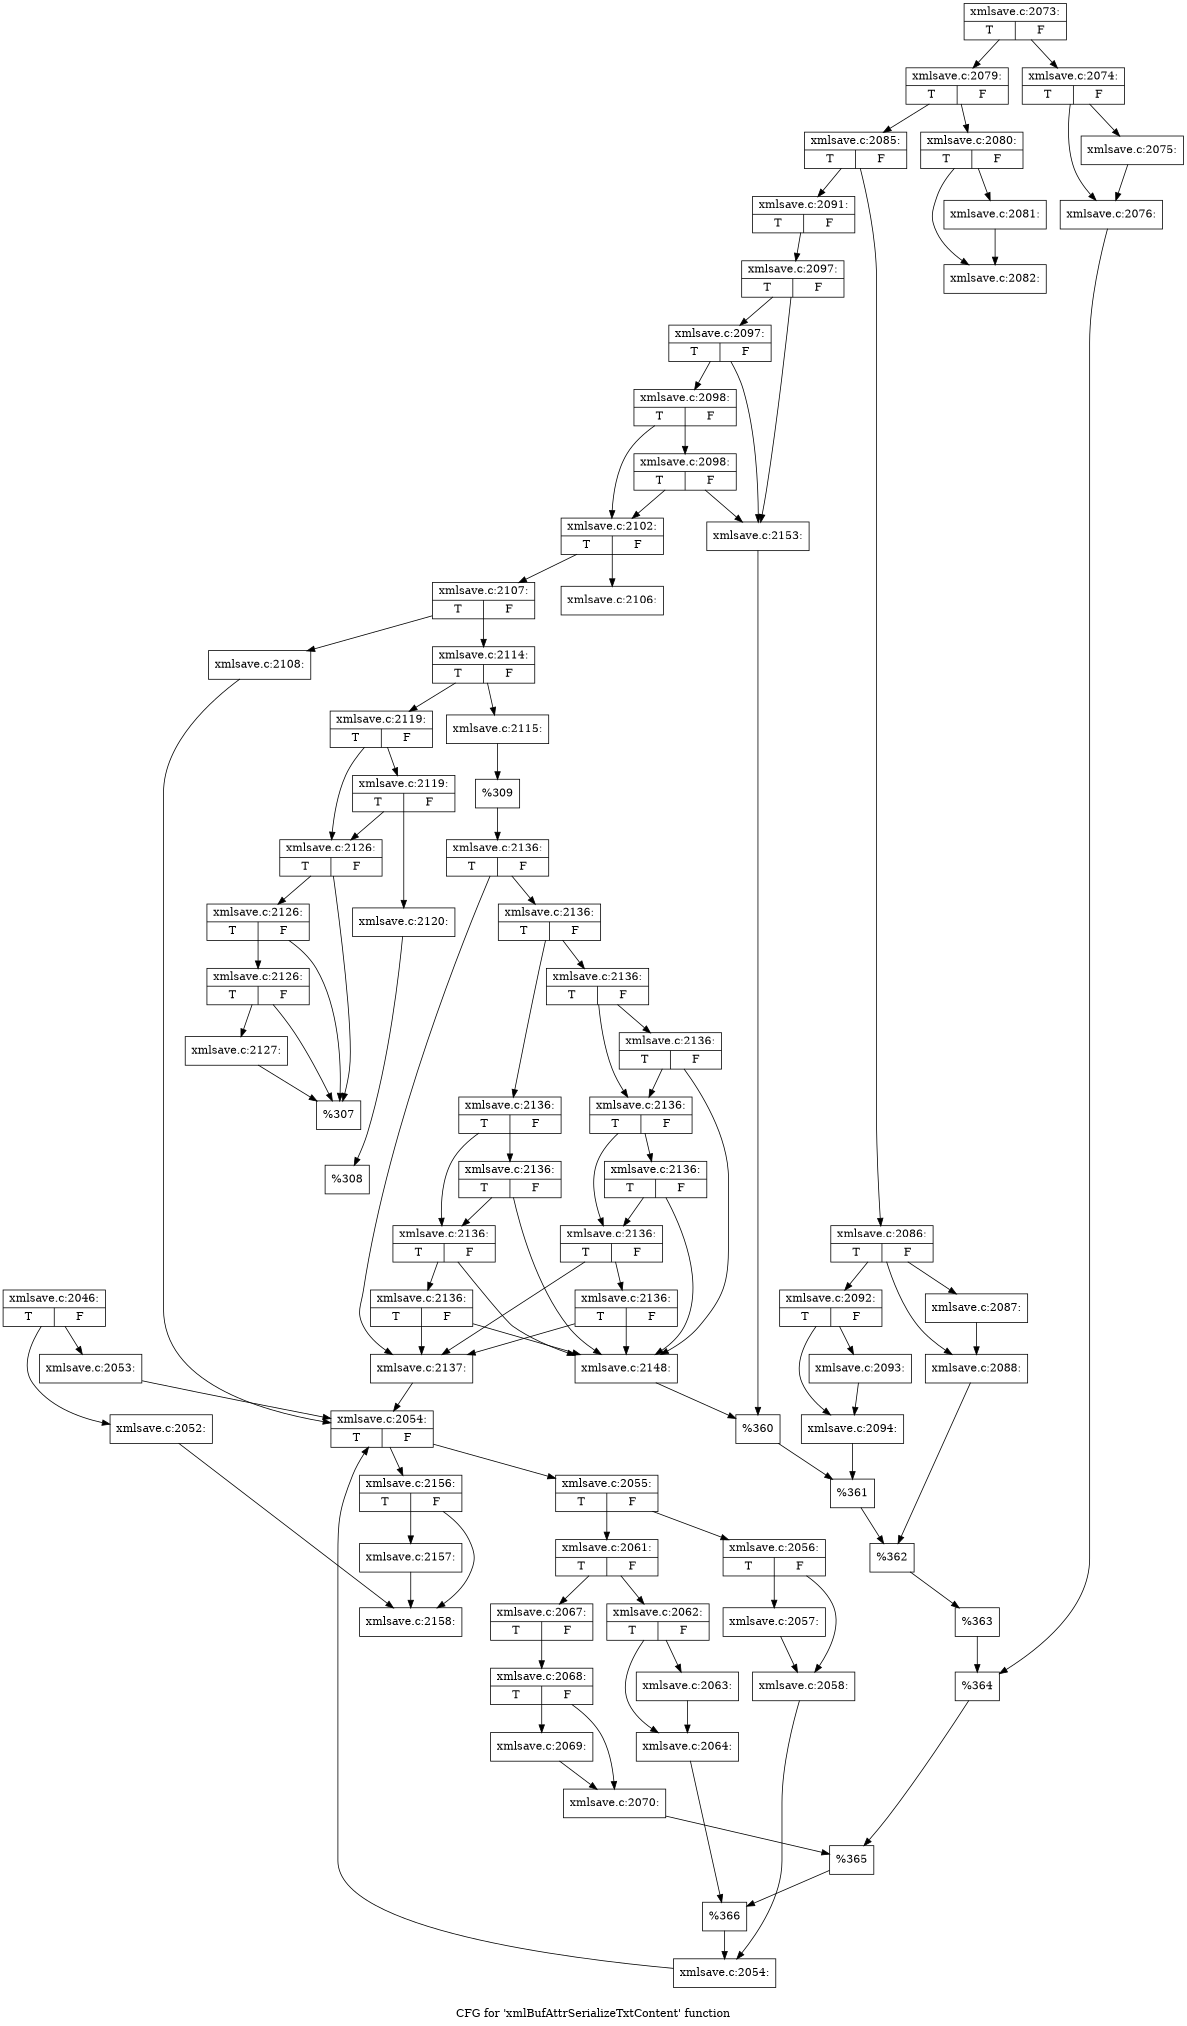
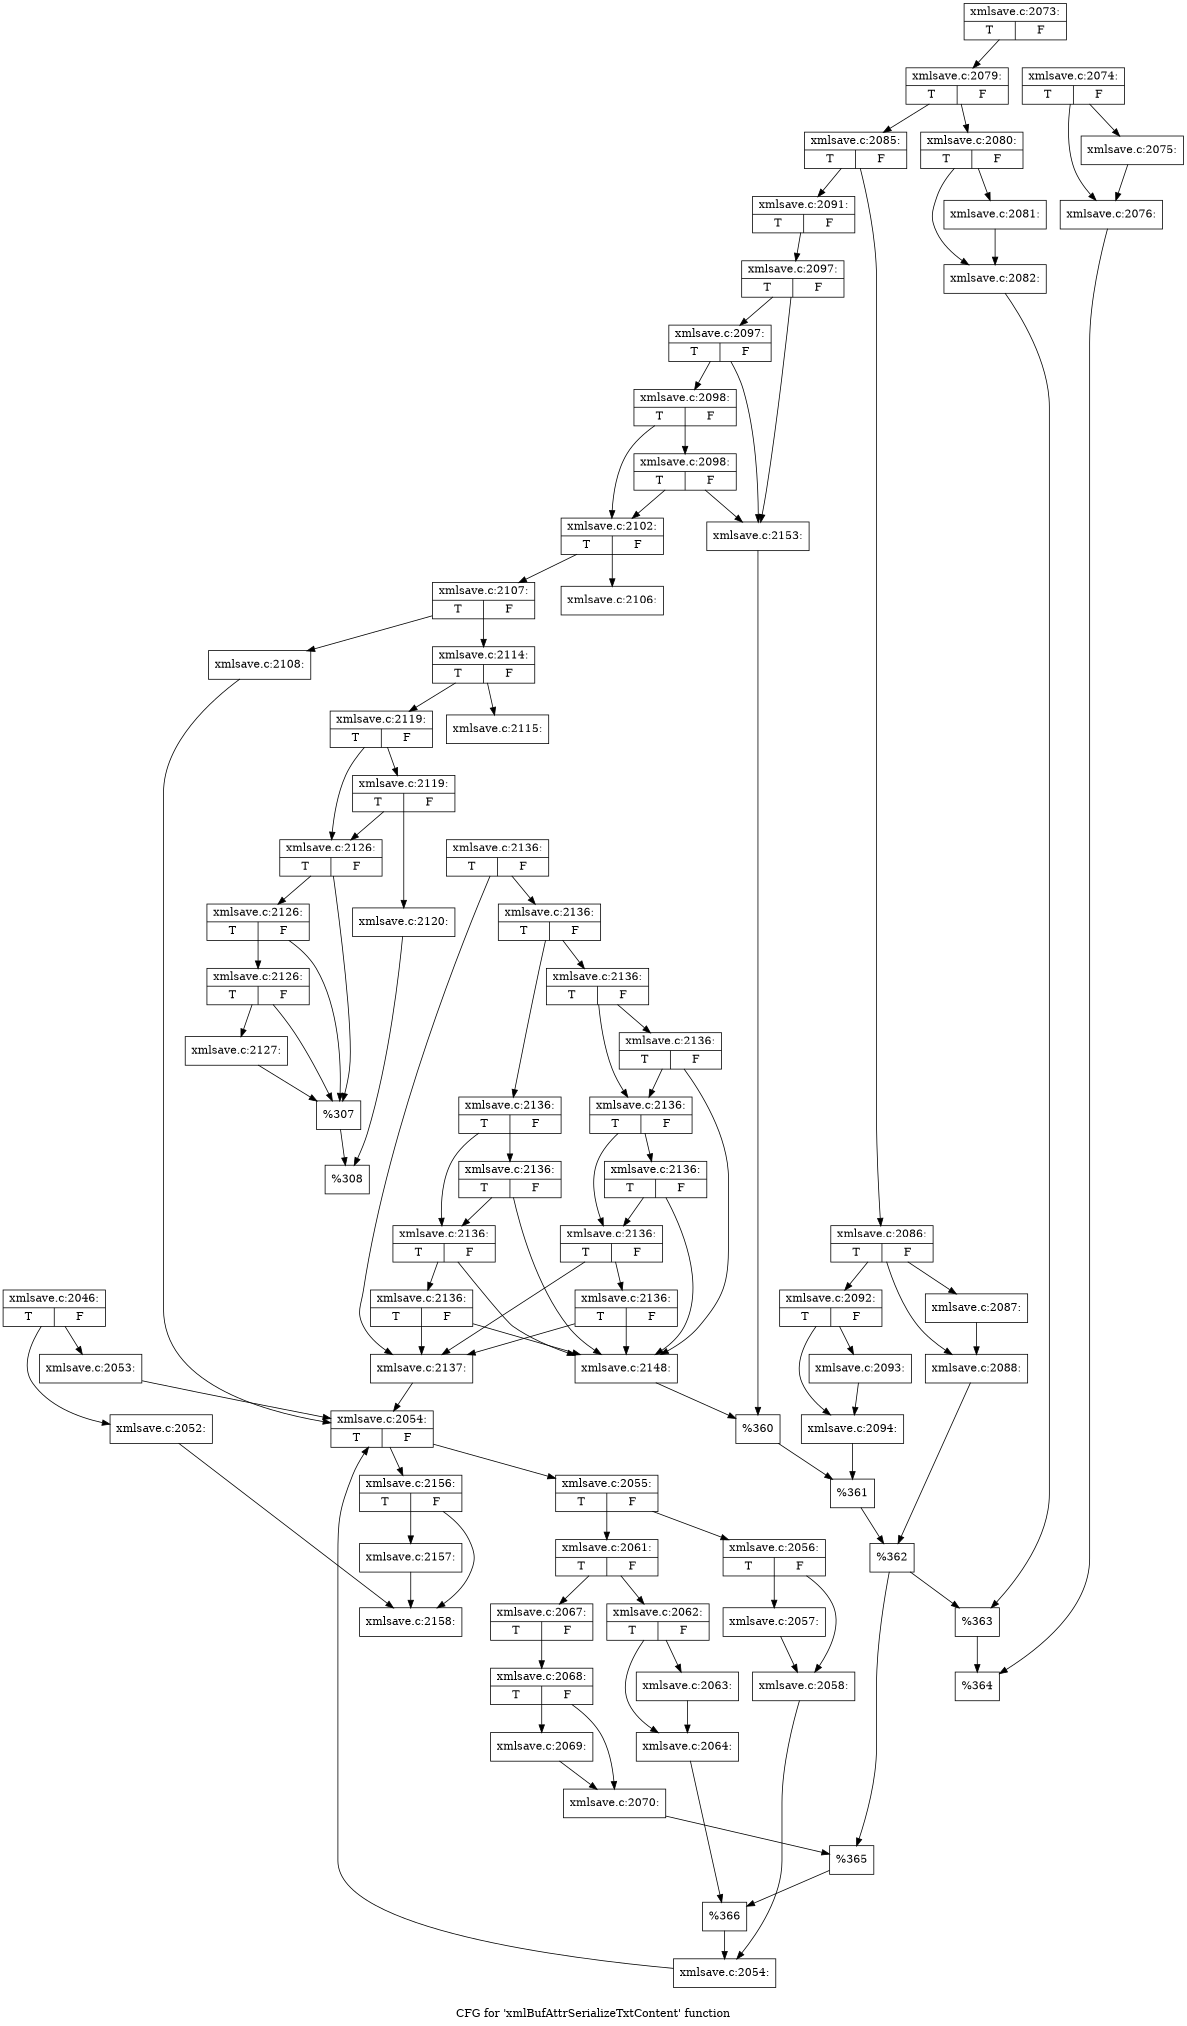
edge "xmlsave.c:2073:" -> "xmlsave.c:2074:": removed
node "%309": removed
edge "xmlsave.c:2082:" -> "%363": added
edge "%307" -> "%308": added
edge "%364" -> "%365": now "%362" -> "%365"
